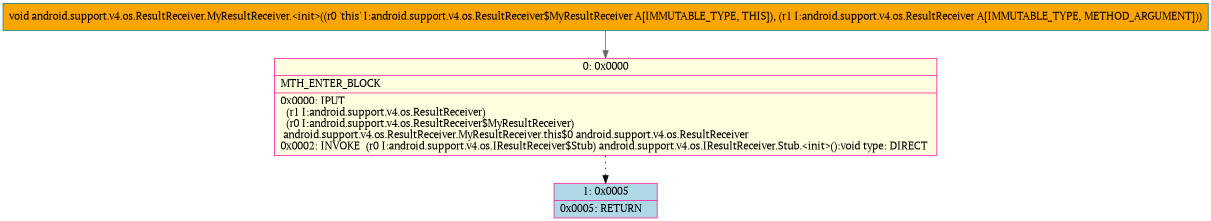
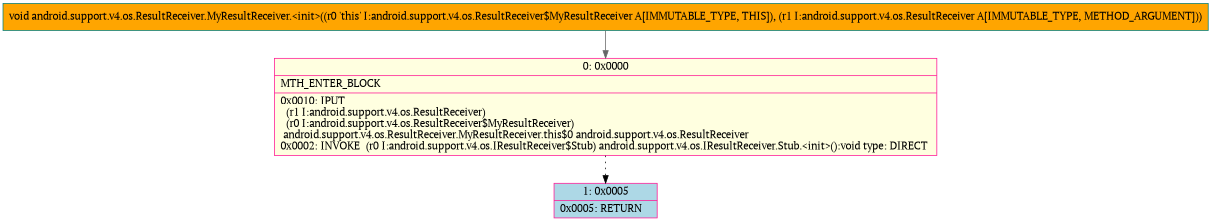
node "0: 0x0000": text "0x0000: IPUT" -> "0x0010: IPUT"
